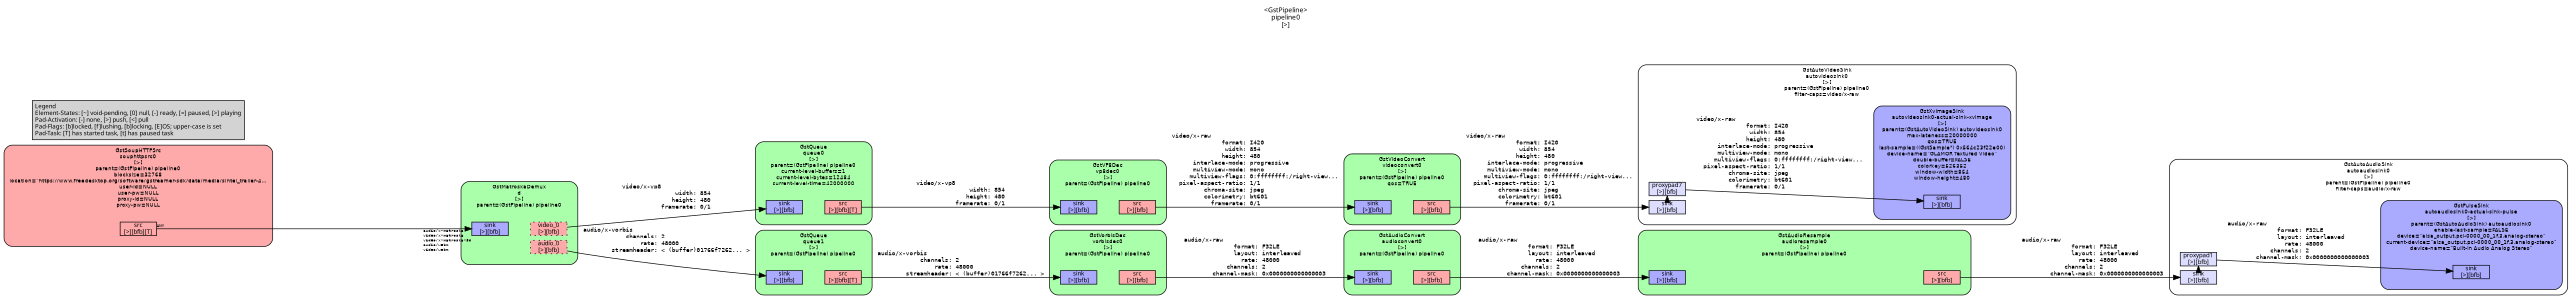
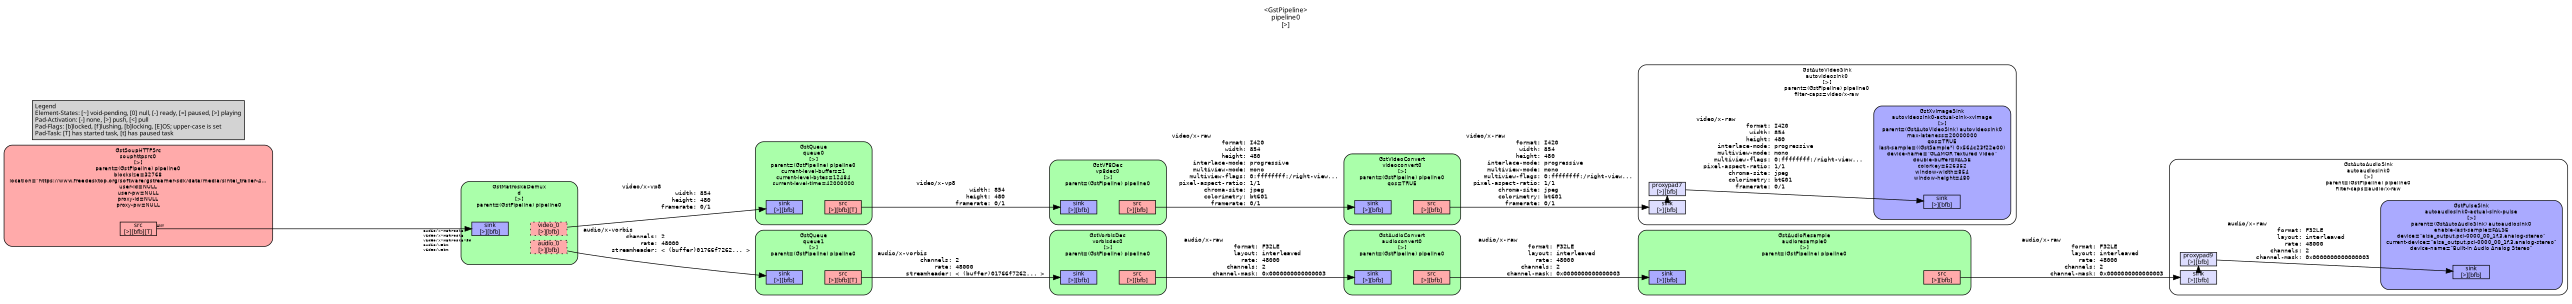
node "proxypad1 [>][bfb]": label "proxypad1 [>][bfb]" -> "proxypad9 [>][bfb]"
